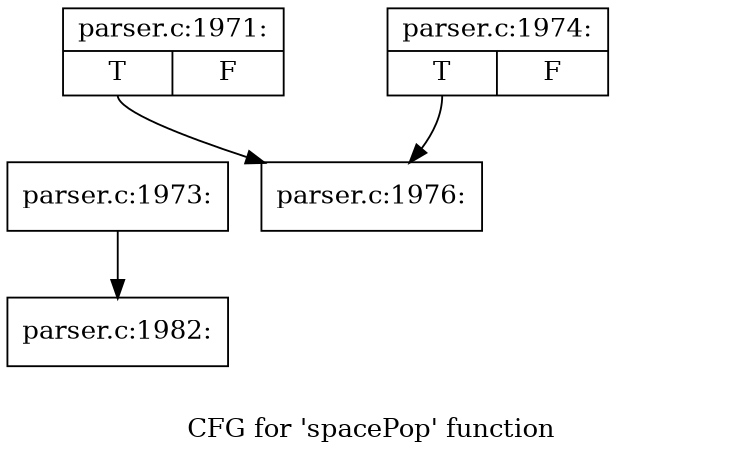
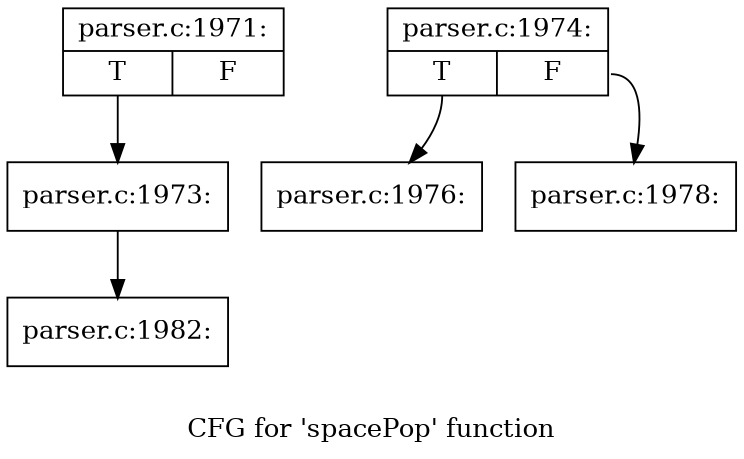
edge "parser.c:1971:" -> "parser.c:1976:": now "parser.c:1971:" -> "parser.c:1973:"
node "parser.c:1978:": added
